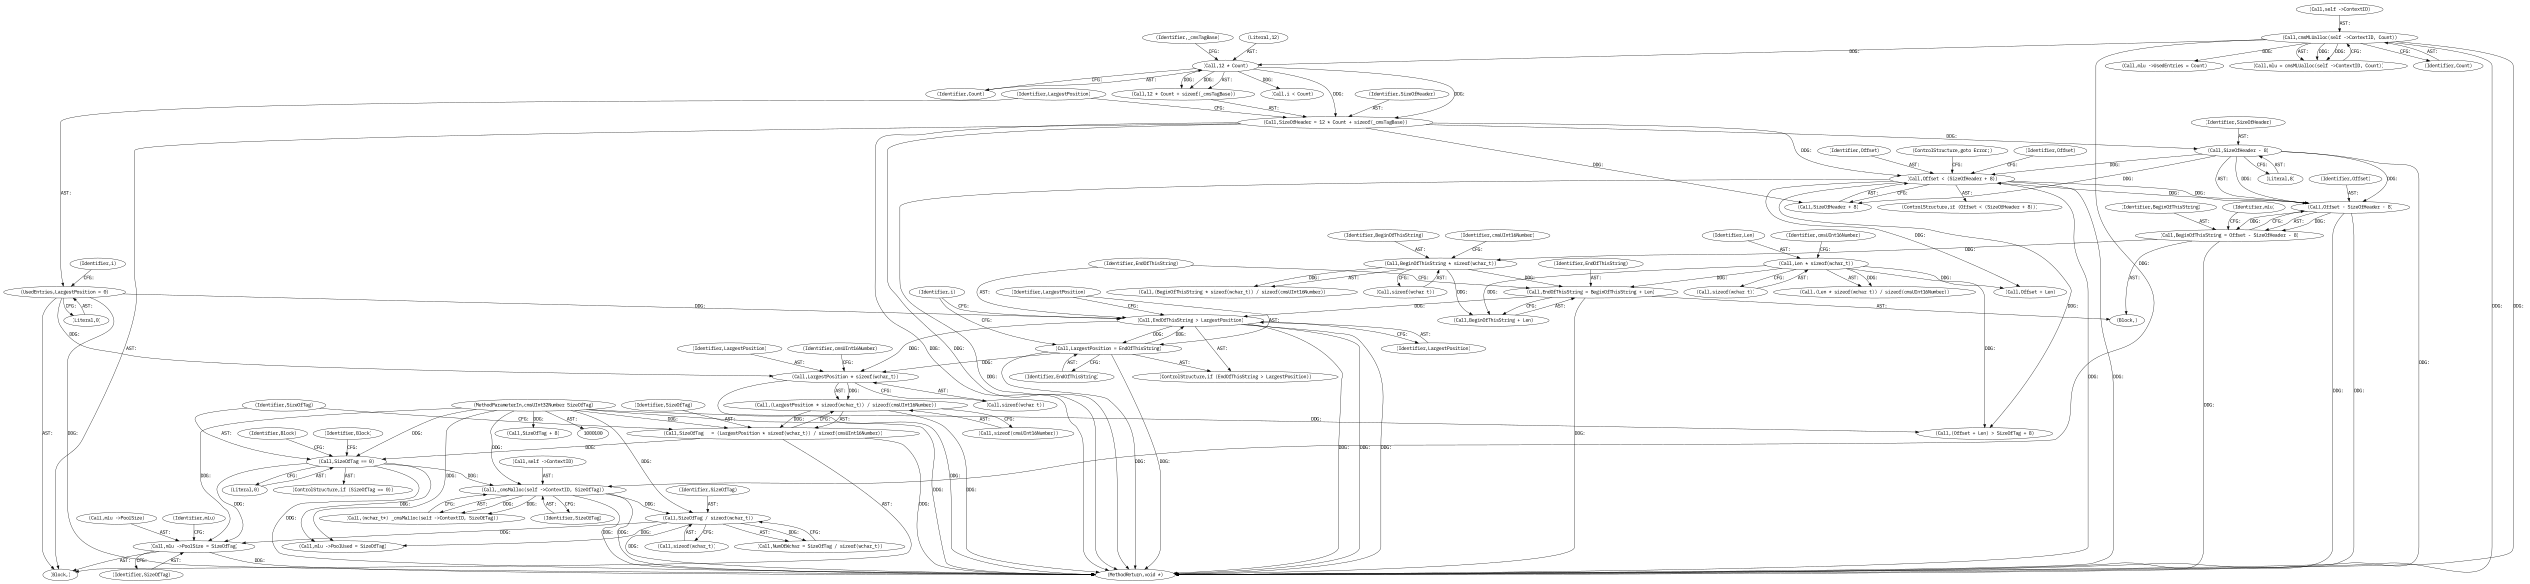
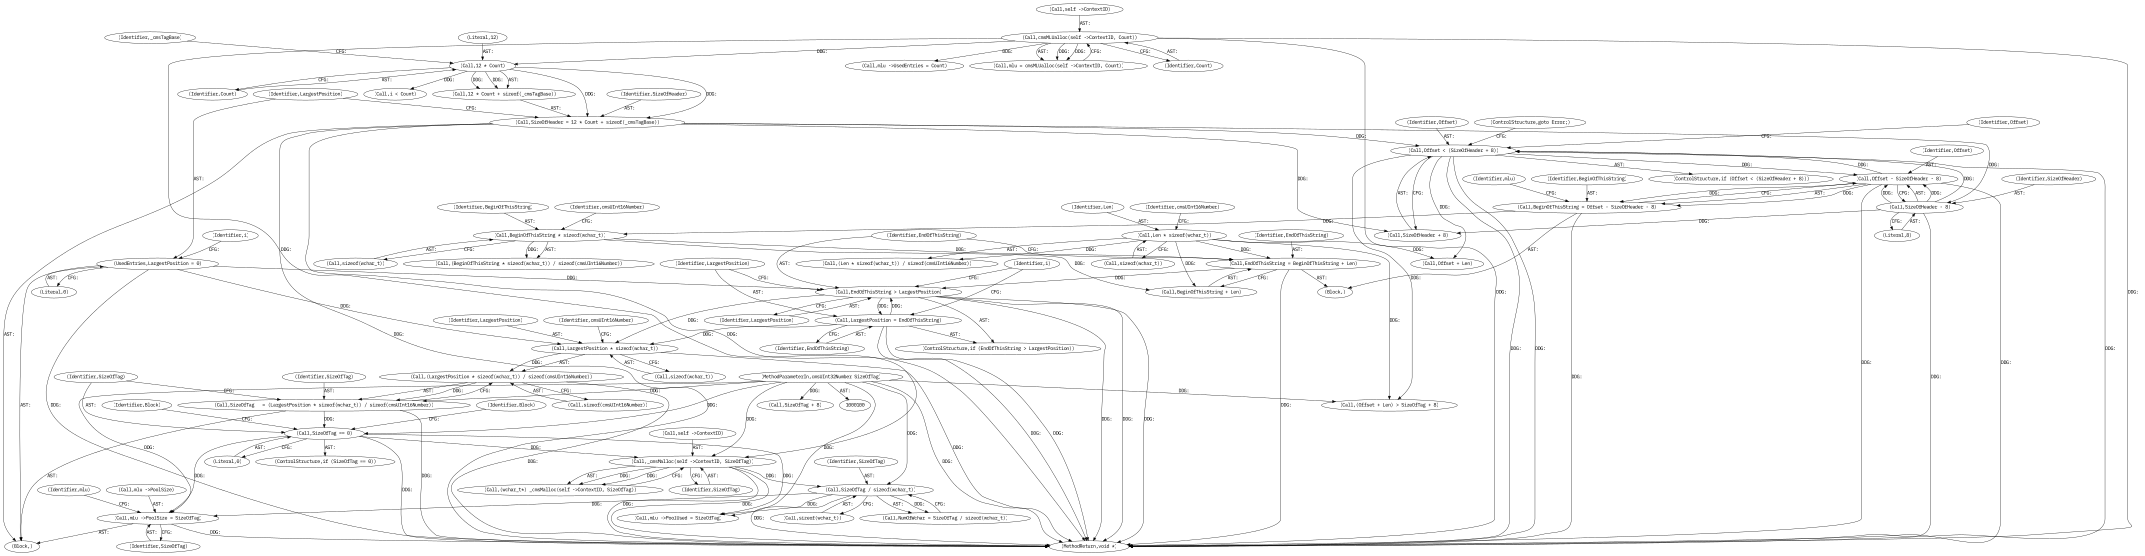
edge "(Call,Offset - SizeOfHeader - 8)" -> "(Call,SizeOfHeader - 8)": added, label "CFG:"
